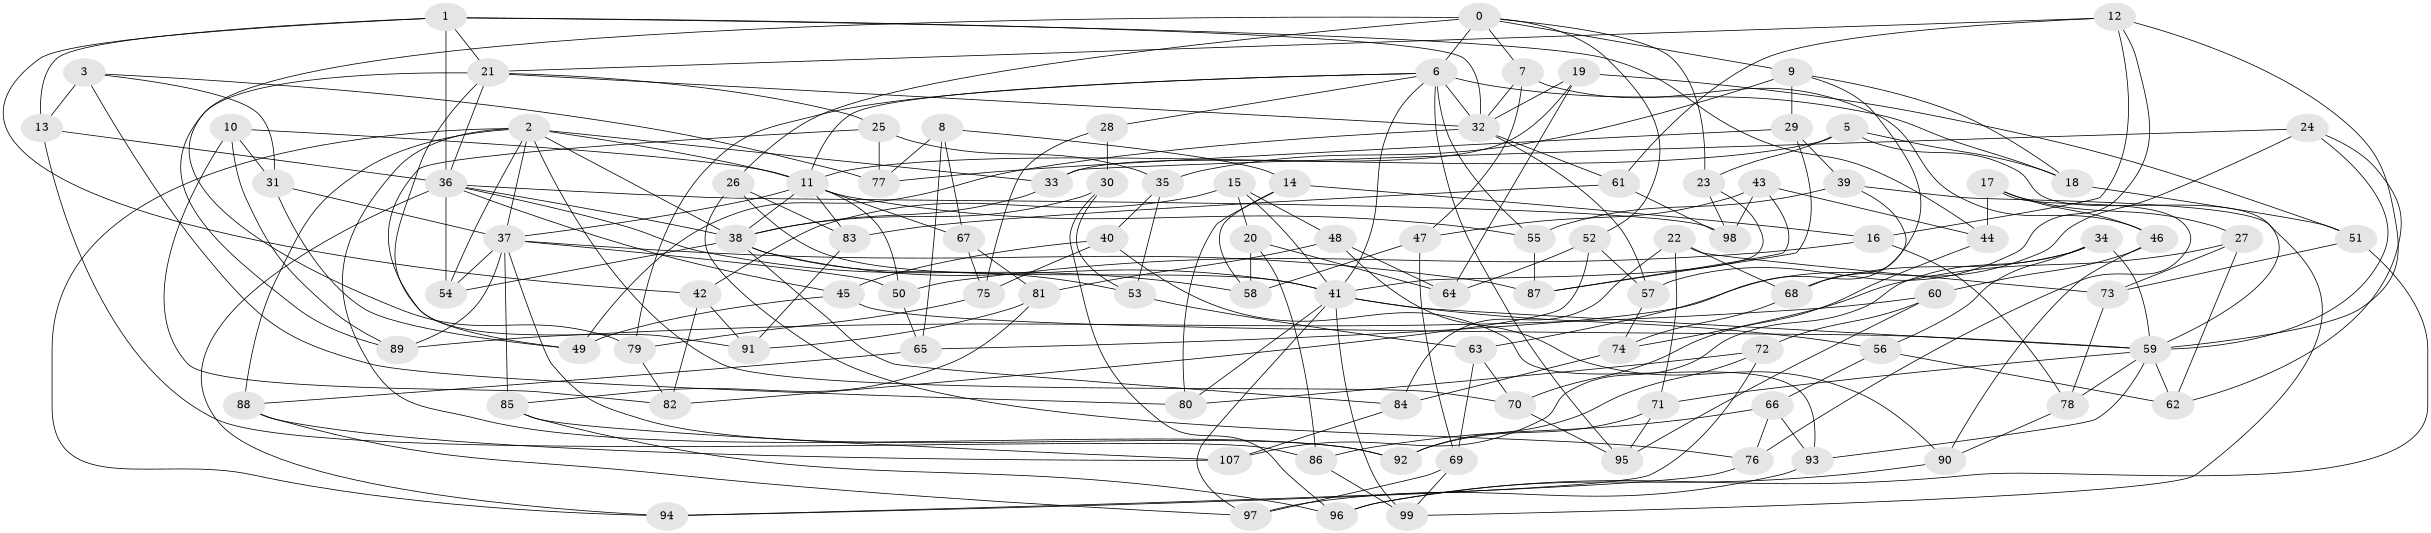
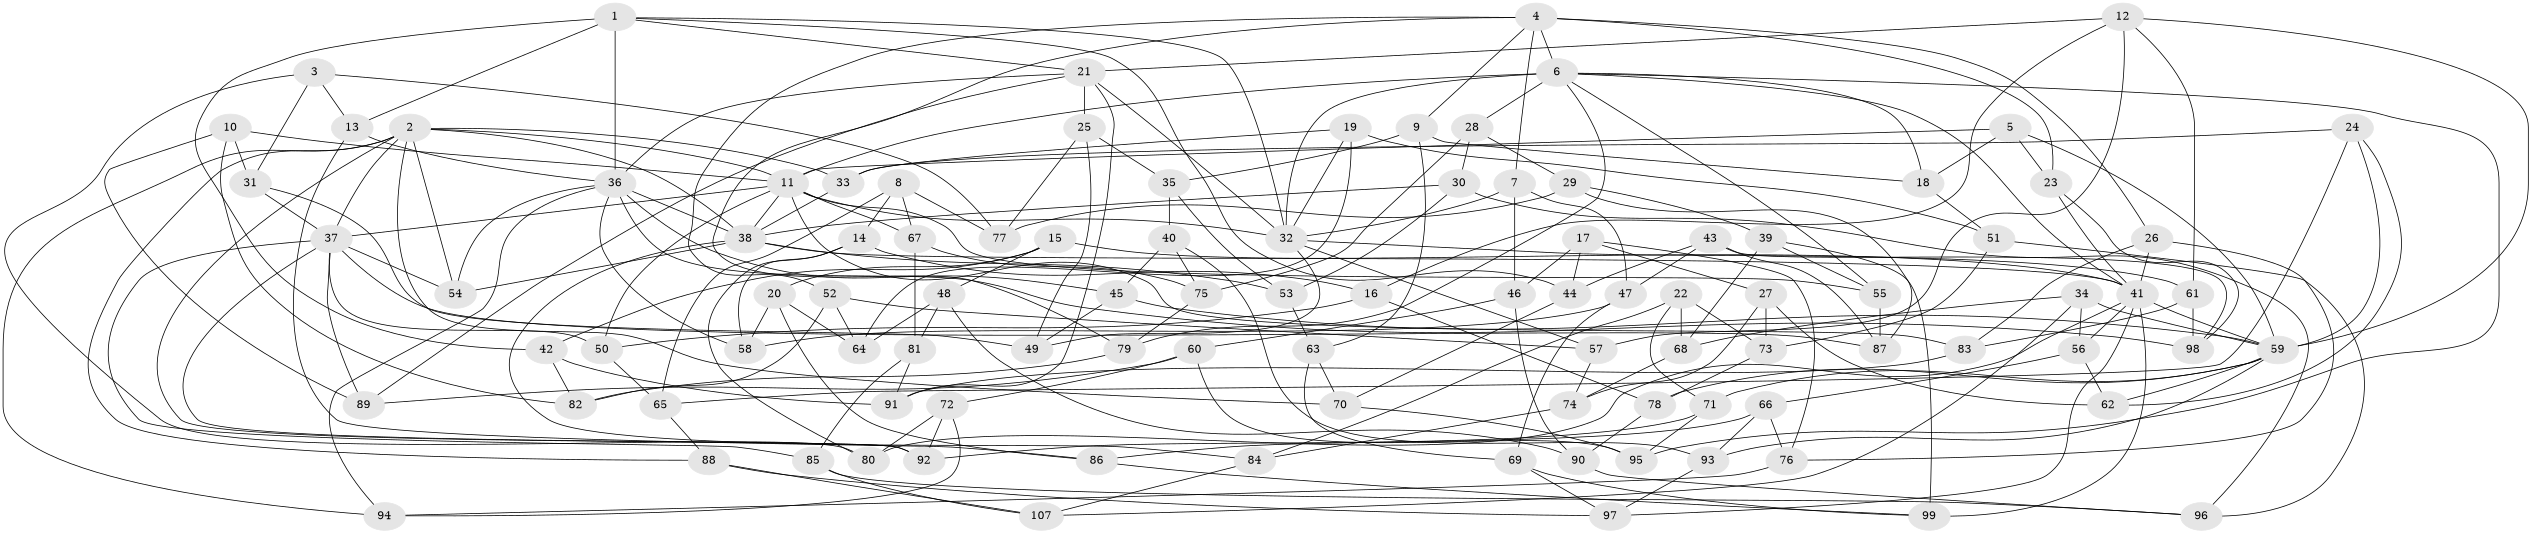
node "0": label "0" -> "4"
edge "9" -- "29": now "28" -- "29"
edge "11" -- "32": added
